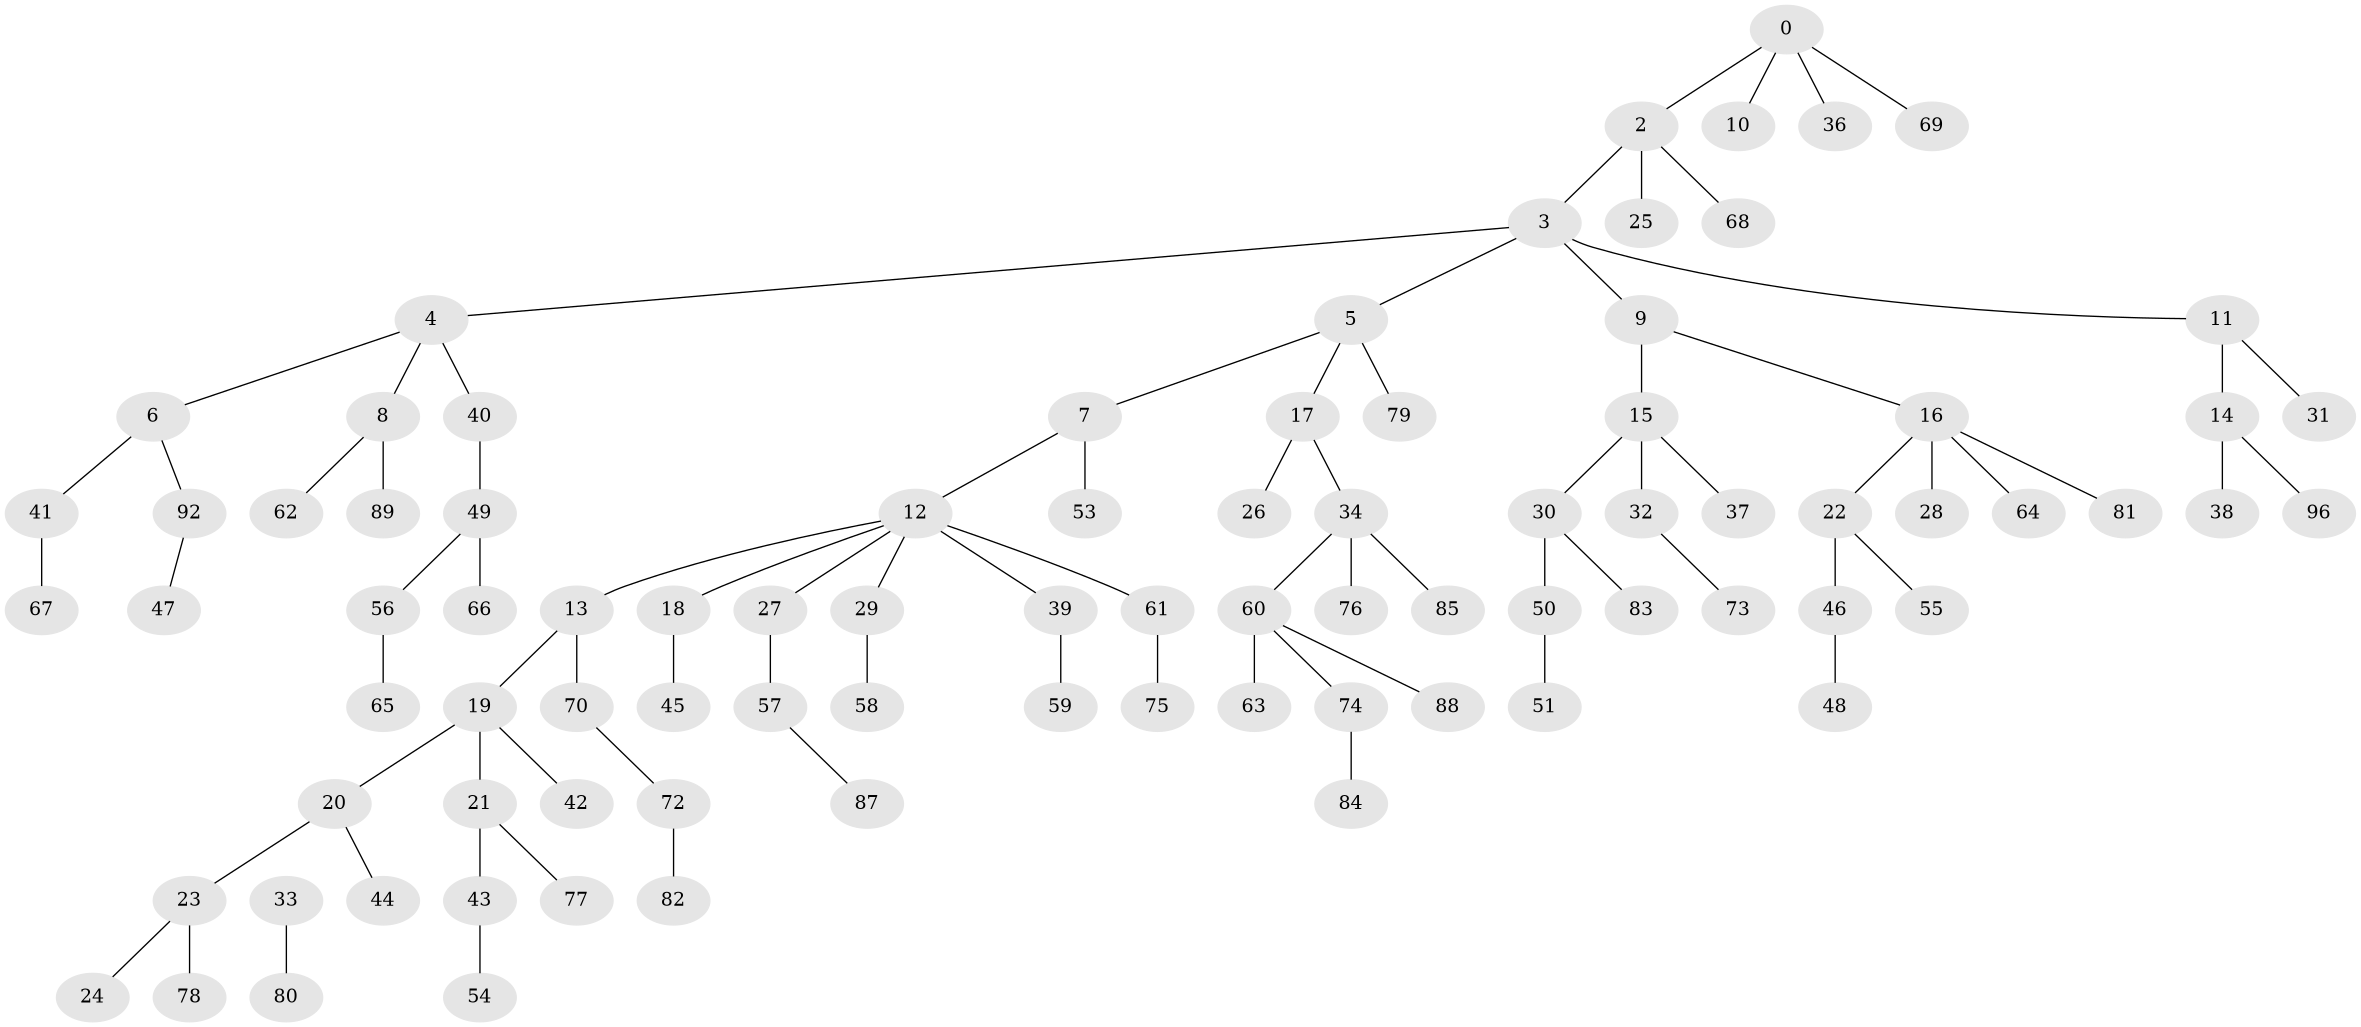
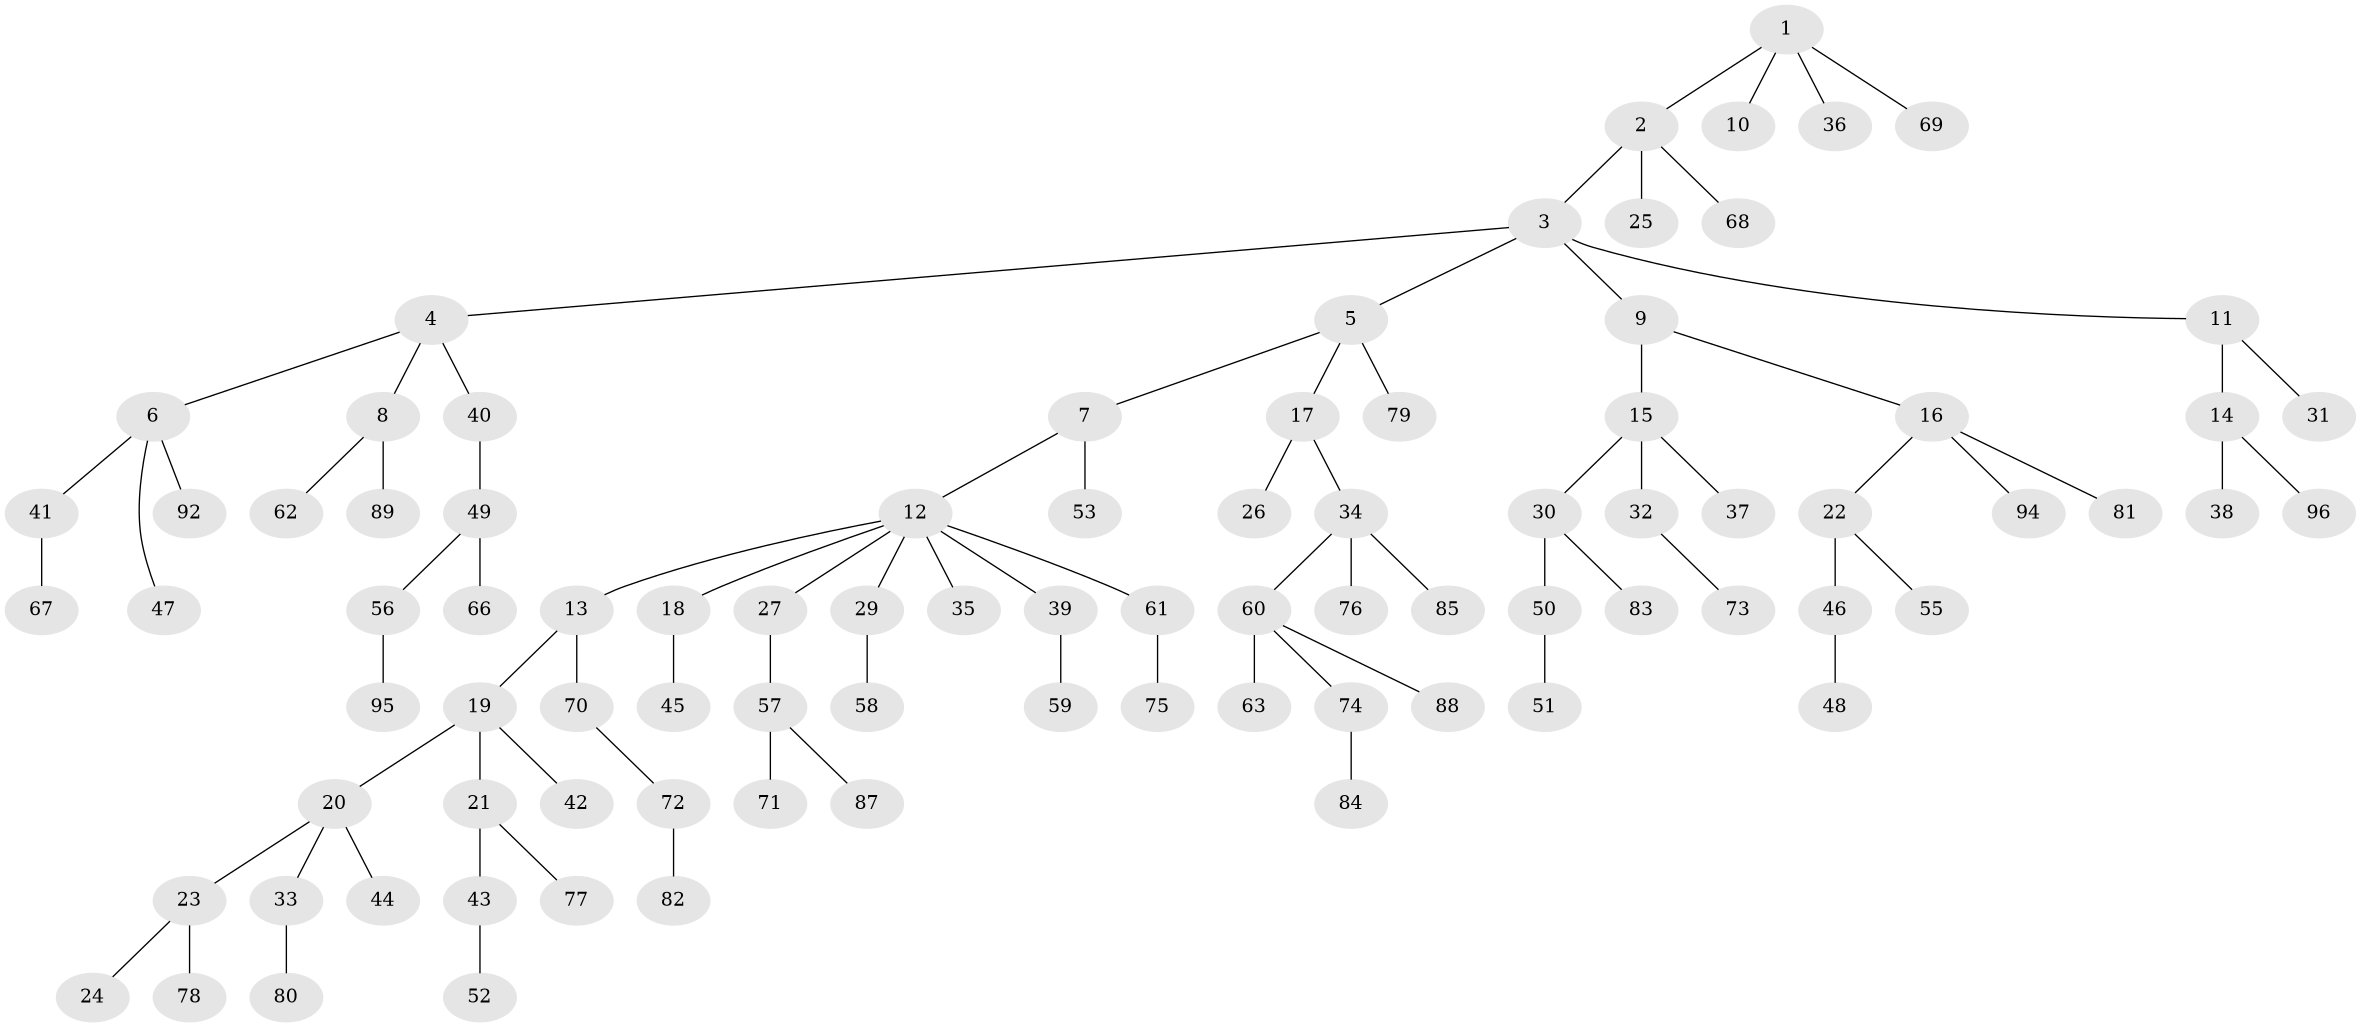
node "0": label "0" -> "1"
node "28": removed
node "64": label "64" -> "94"
edge "92" -- "47": now "6" -- "47"
node "35": added
node "65": label "65" -> "95"
node "71": added
edge "20" -- "33": added
node "54": label "54" -> "52"
